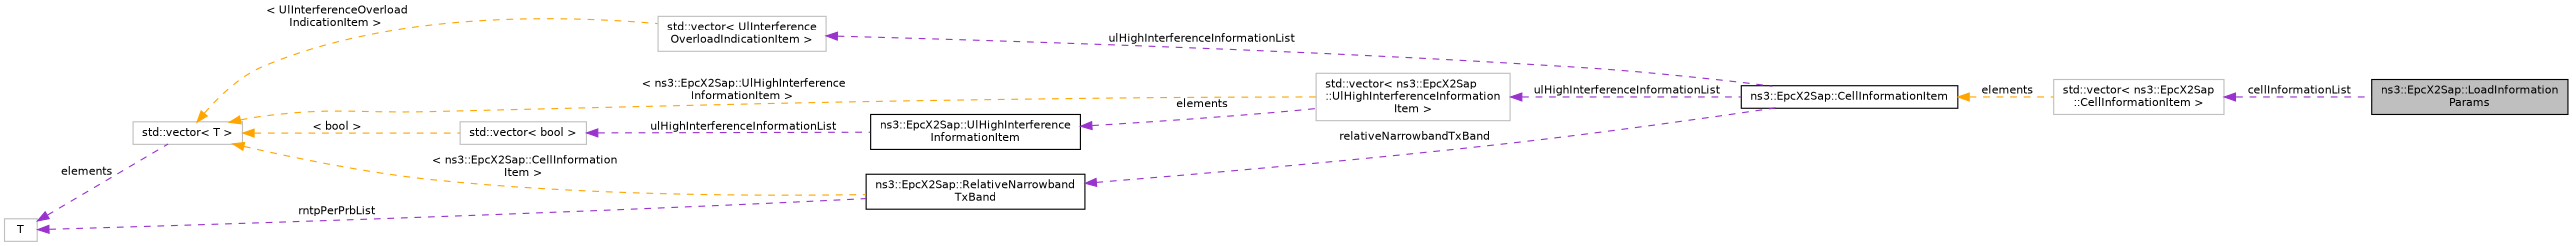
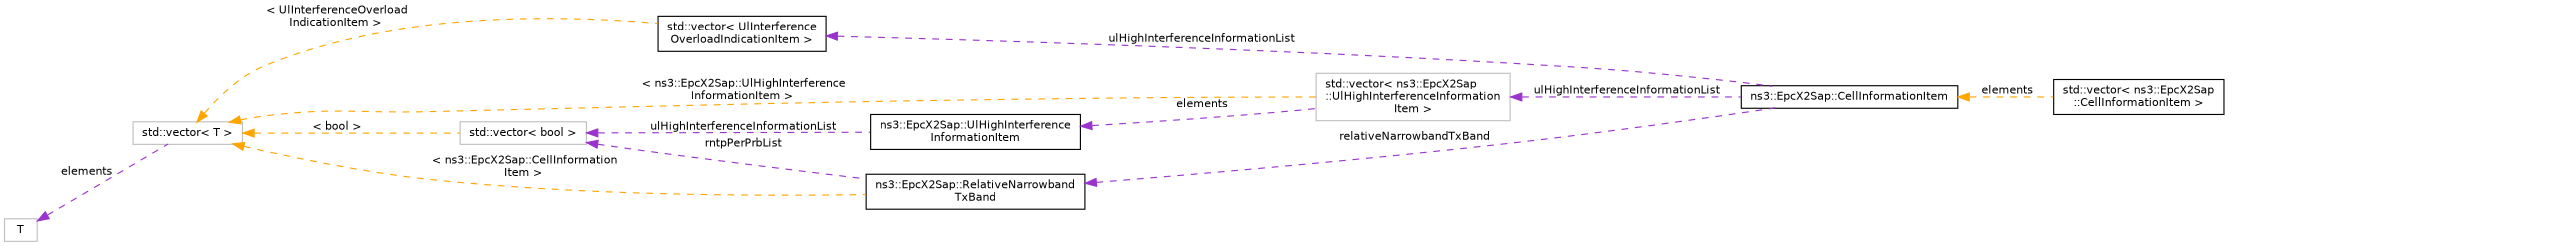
node "std::vector< UlInterference OverloadIndicationItem >": color grey75 -> black
node "std::vector< ns3::EpcX2Sap ::CellInformationItem >": color grey75 -> black
node "ns3::EpcX2Sap::LoadInformation Params": removed
edge "ns3::EpcX2Sap::RelativeNarrowband TxBand" -> "T": now "ns3::EpcX2Sap::RelativeNarrowband TxBand" -> "std::vector< bool >"
